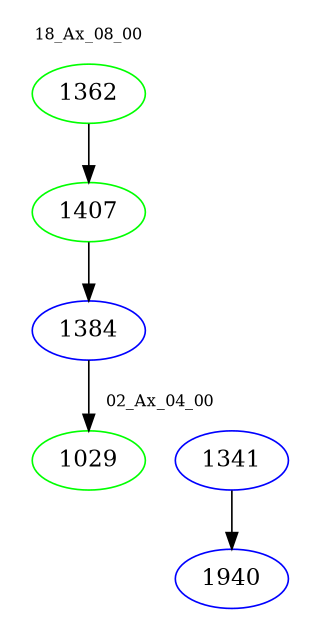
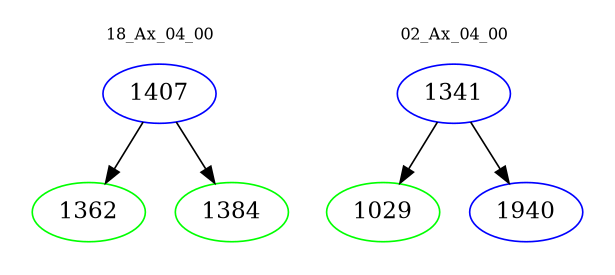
cluster "18_Ax_08_00": label "18_Ax_08_00" -> "18_Ax_04_00"
edge "1362" -> "1407": reversed
node "1407": color green -> blue
node "1384": color blue -> green
edge "1384" -> "1029": now "1341" -> "1029"
